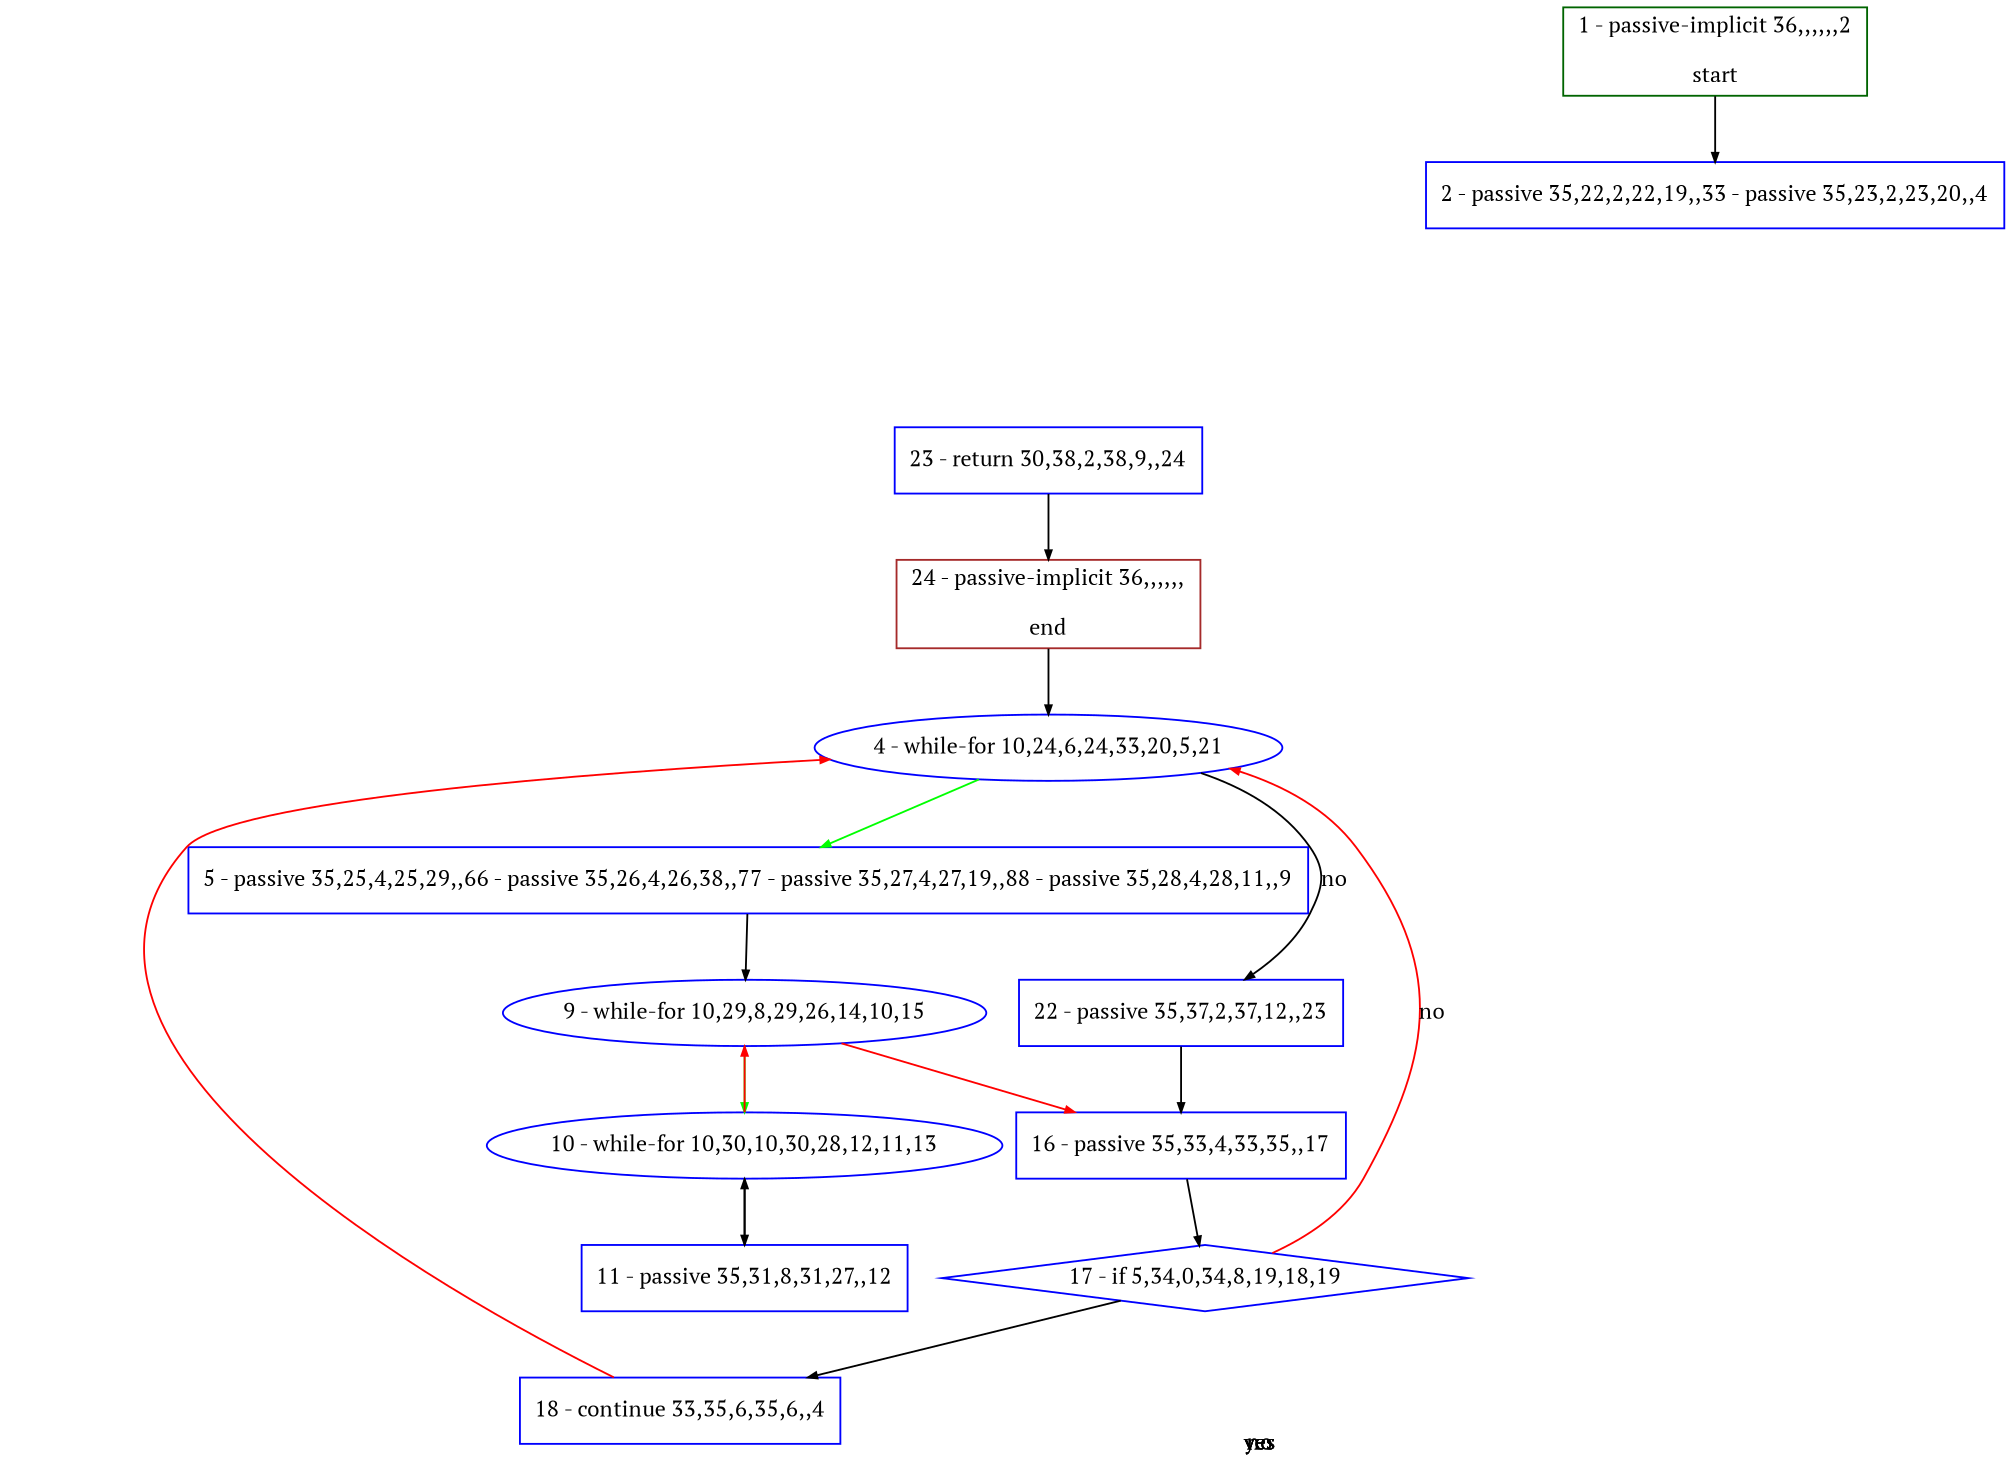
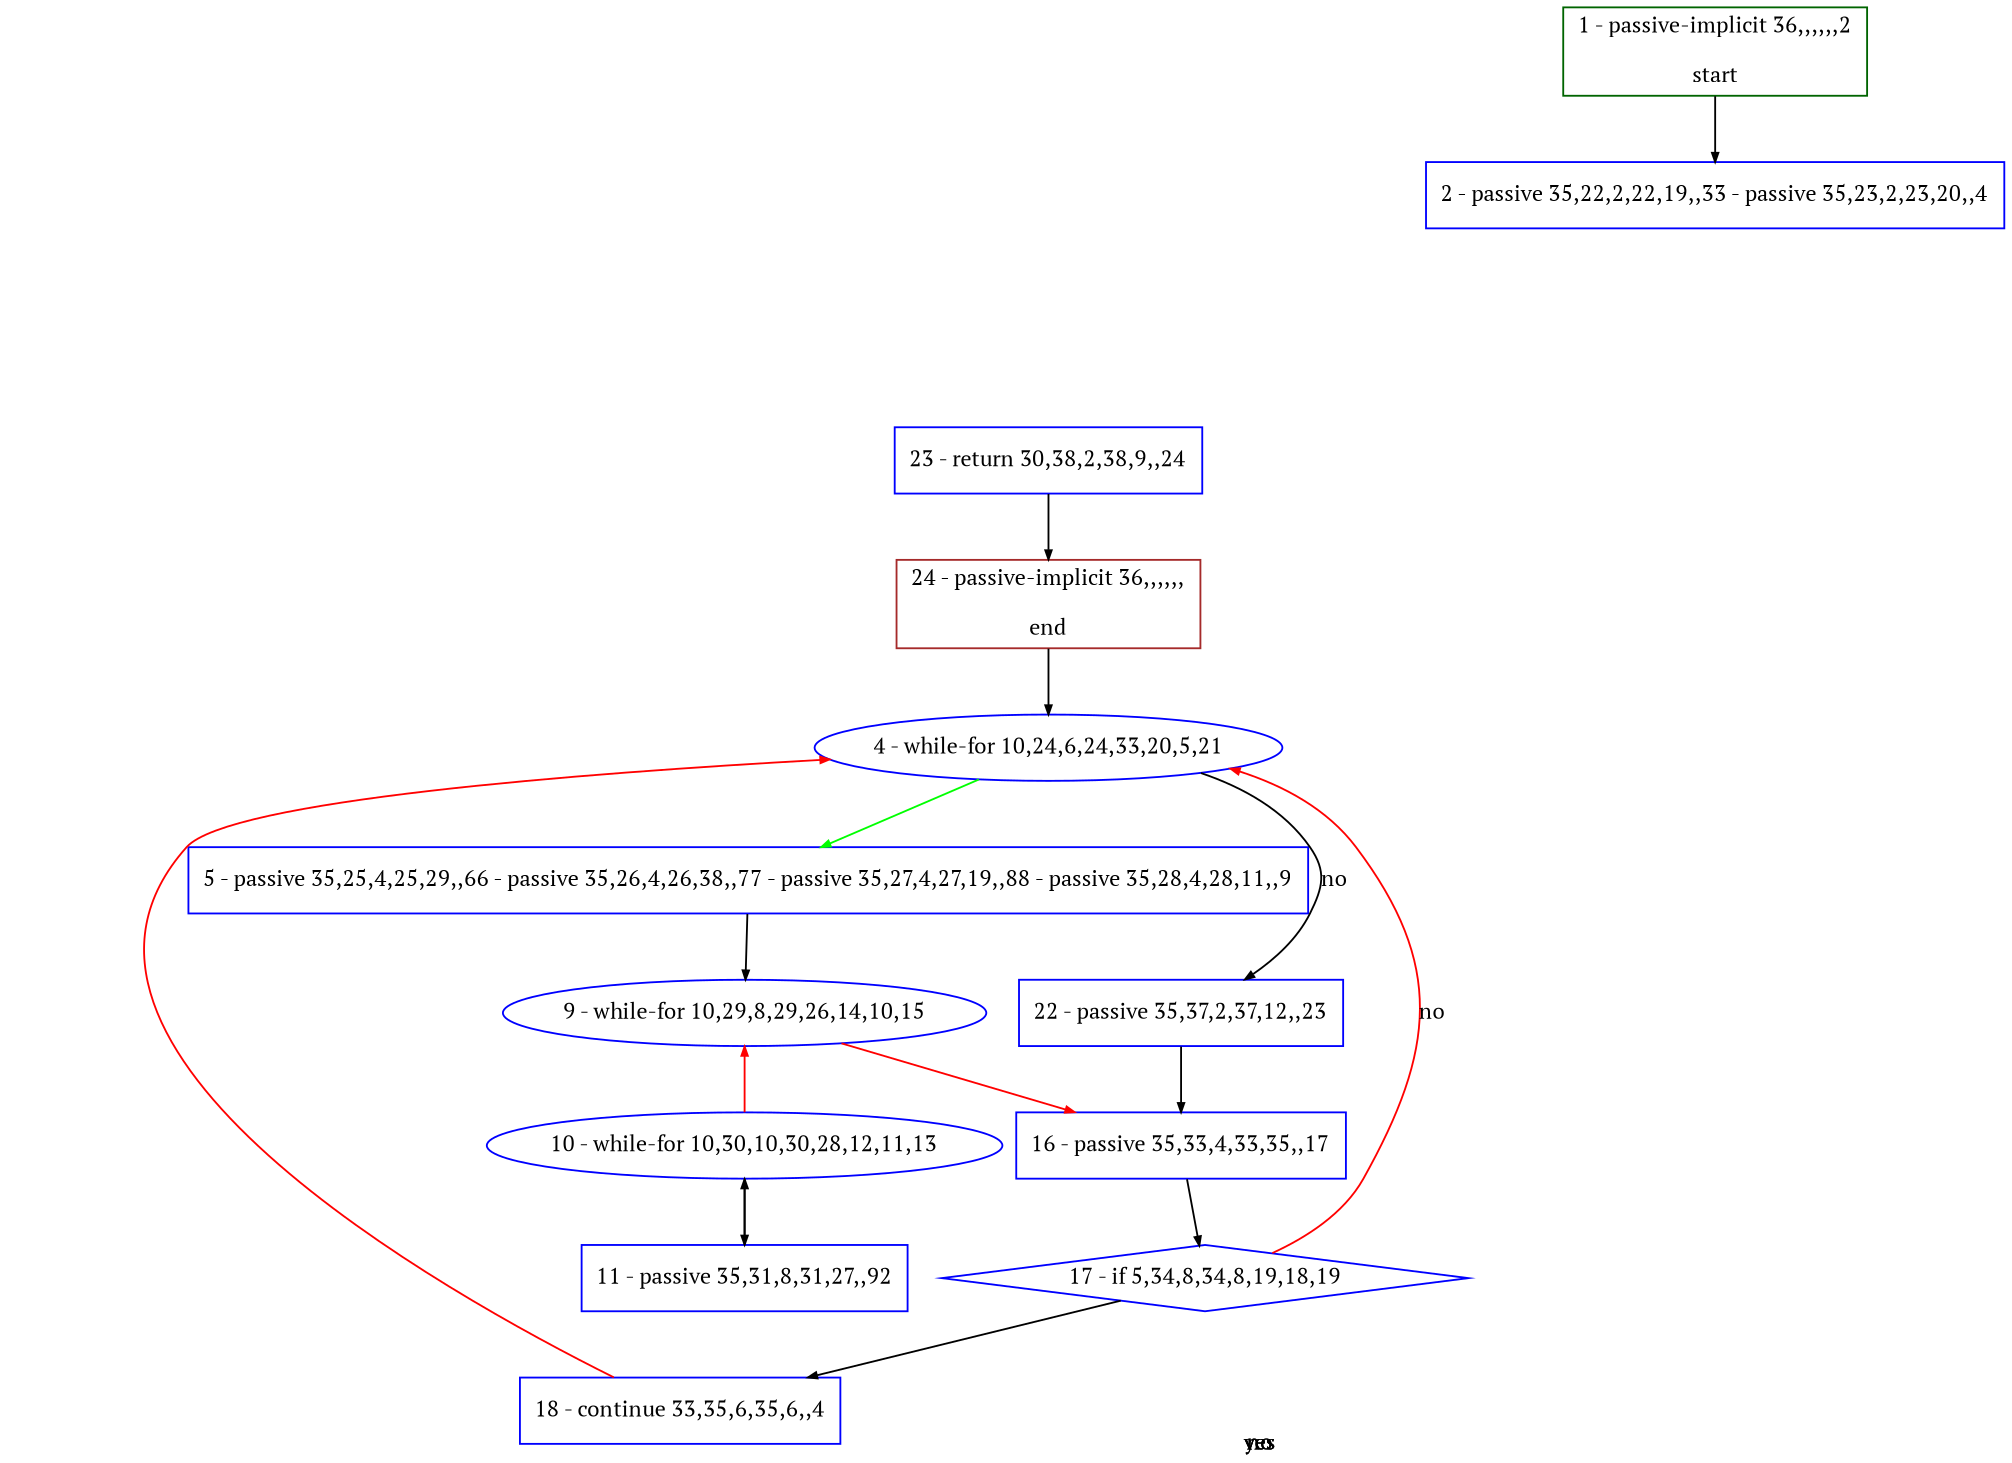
edge "9 - while-for 10,29,8,29,26,14,10,15" -> "10 - while-for 10,30,10,30,28,12,11,13": removed
node "11 - passive 35,31,8,31,27,,12": label "11 - passive 35,31,8,31,27,,12" -> "11 - passive 35,31,8,31,27,,92"
node "17 - if 5,34,0,34,8,19,18,19": label "17 - if 5,34,0,34,8,19,18,19" -> "17 - if 5,34,8,34,8,19,18,19"
